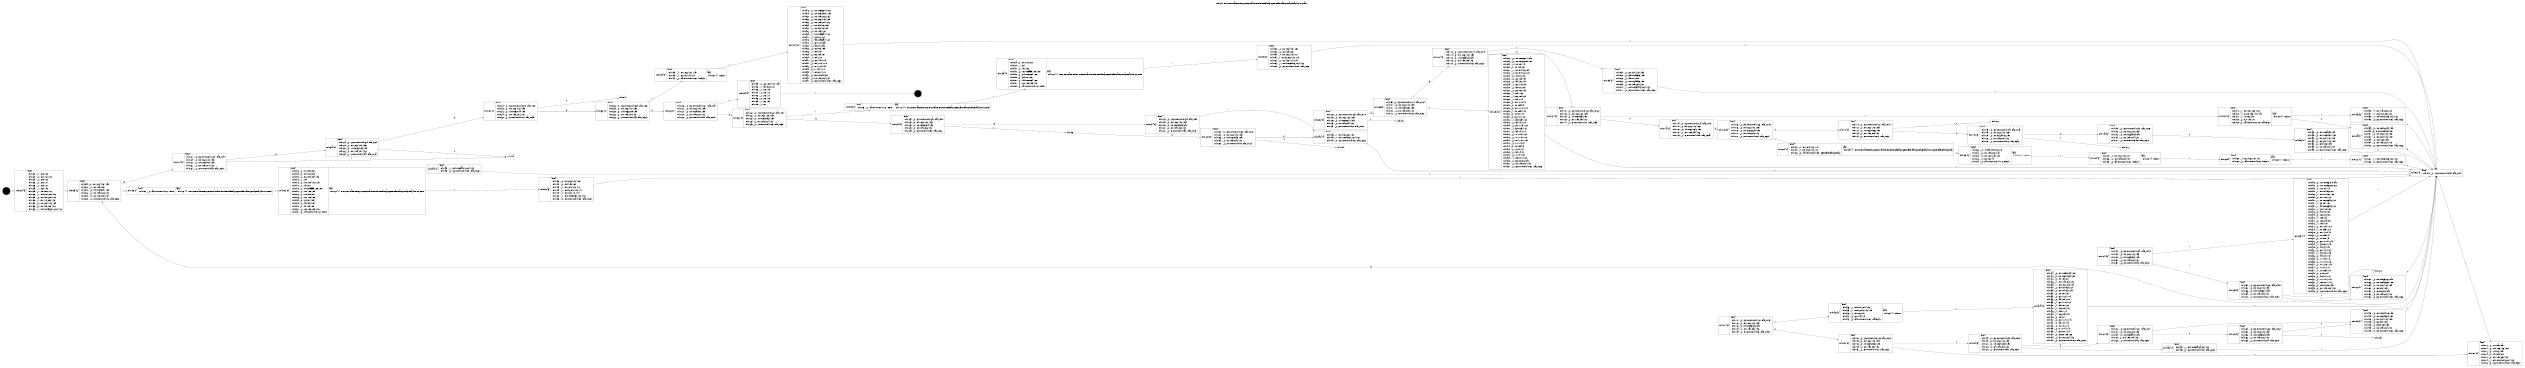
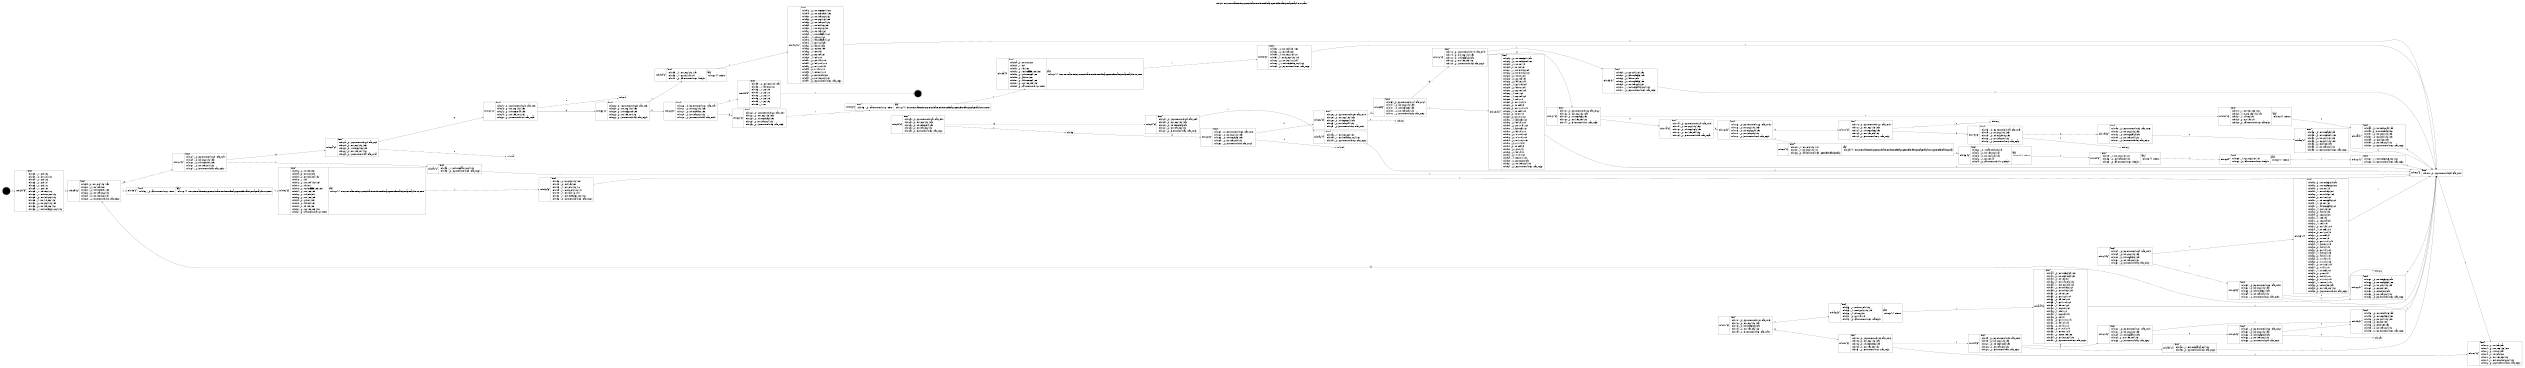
node "0x401b93 [23]": removed
edge "0x401682 [25]" -> "0x40169b [25]": removed, label "15"
edge "0x4016cd [25]" -> "0x401da6 [19]": now "0x4016cd [25]" -> "0x4016e6 [25]"
edge "0x401614 [22]" -> "0x401d9a": now "0x401614 [22]" -> "0x4019ac [12]"
